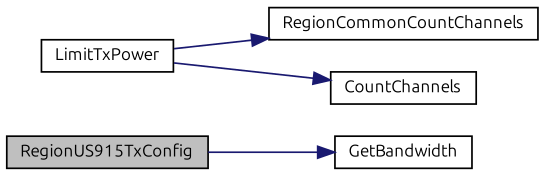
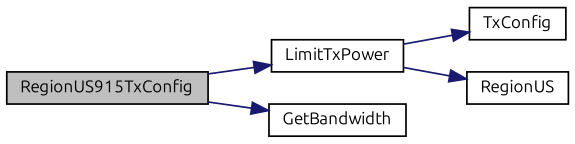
node "RegionCommonCountChannels": label "RegionCommonCountChannels" -> "TxConfig"
edge "RegionUS915TxConfig" -> "LimitTxPower": added
node "CountChannels": label "CountChannels" -> "RegionUS"
